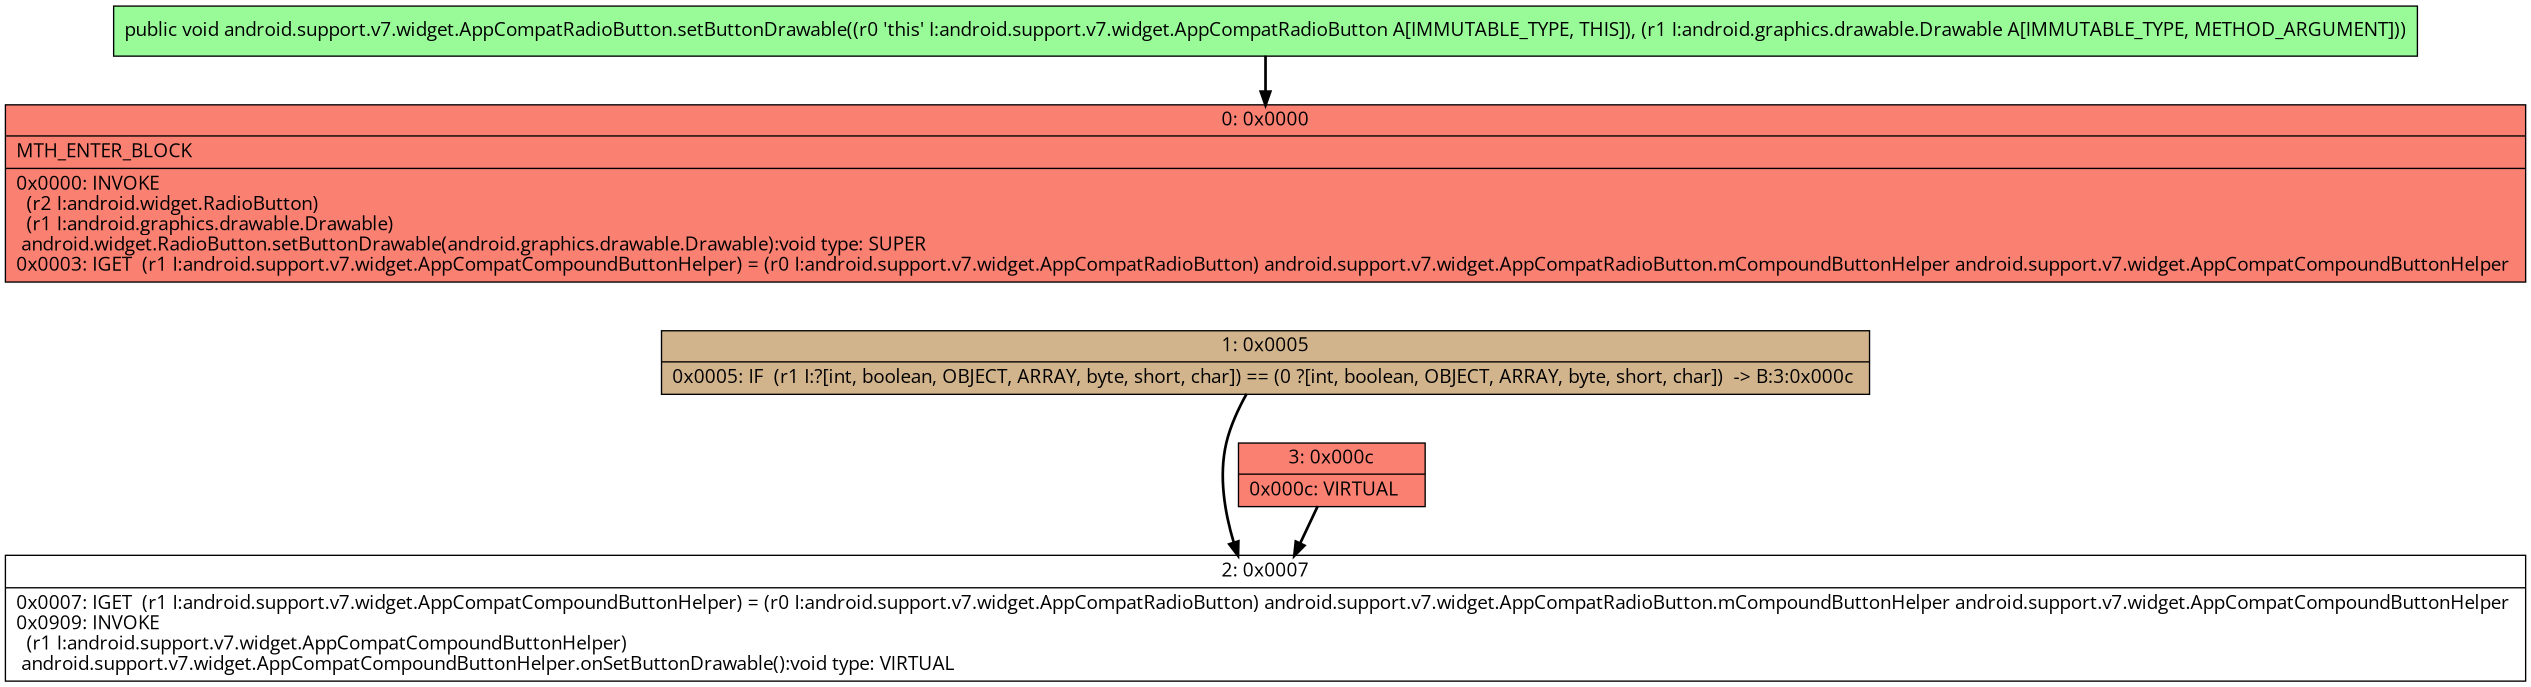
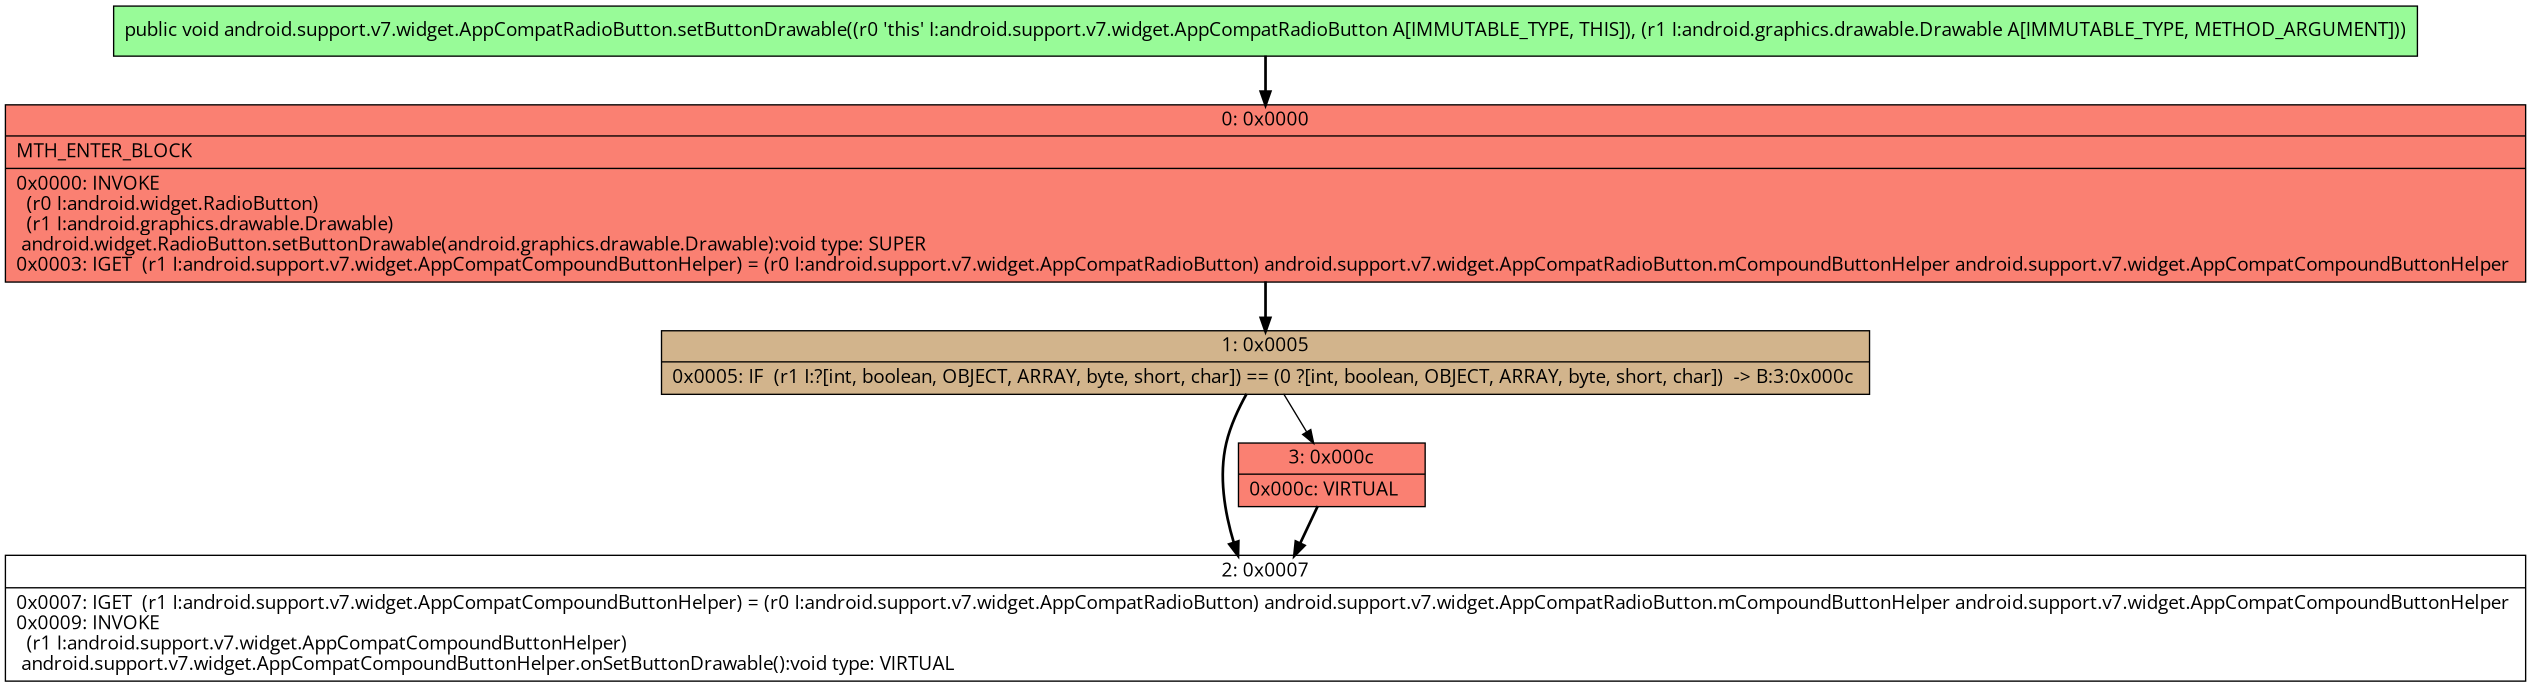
node "0: 0x0000": text "(r2 I:android.widget.RadioButton)" -> "(r0 I:android.widget.RadioButton)"
edge "0: 0x0000" -> "1: 0x0005": added
edge "1: 0x0005" -> "3: 0x000c": added
node "2: 0x0007": text "0x0909: INVOKE" -> "0x0009: INVOKE"
